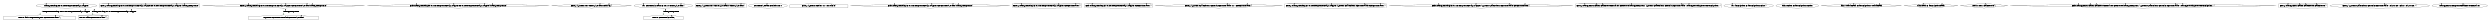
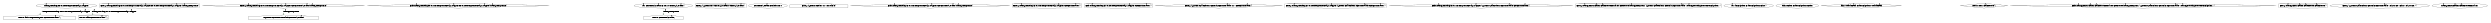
node "Entry System.IO.MemoryStream.ToArray()": removed
node "this.Path = description.Path": removed
node "Nancy.Tests.Response.FakeRouteResolver": label "Nancy.Tests.Response.FakeRouteResolver" -> "Nancy.Tests.Fakes.FakeRouteResolver"
